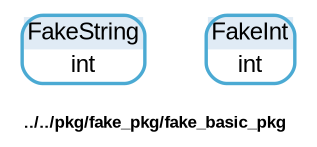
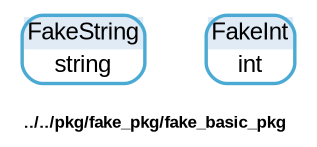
node "FakeString": text "int" -> "string"
